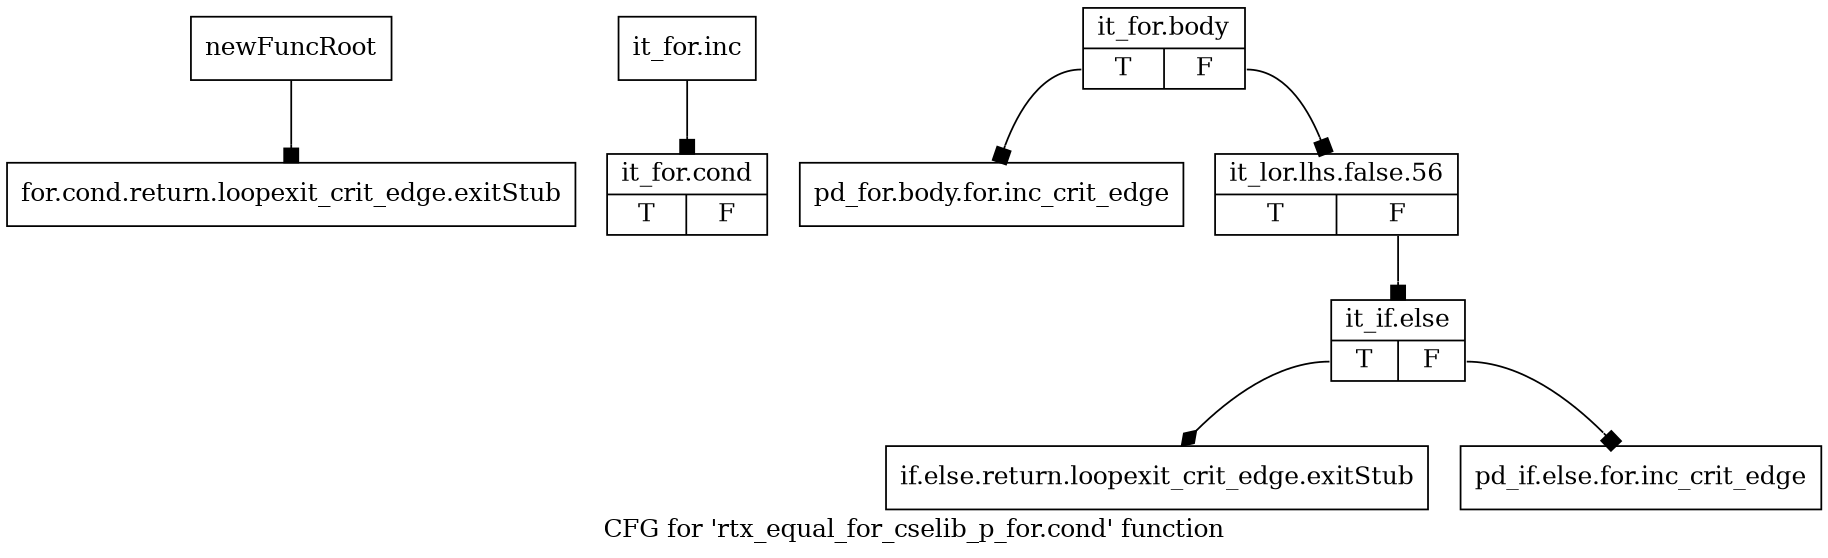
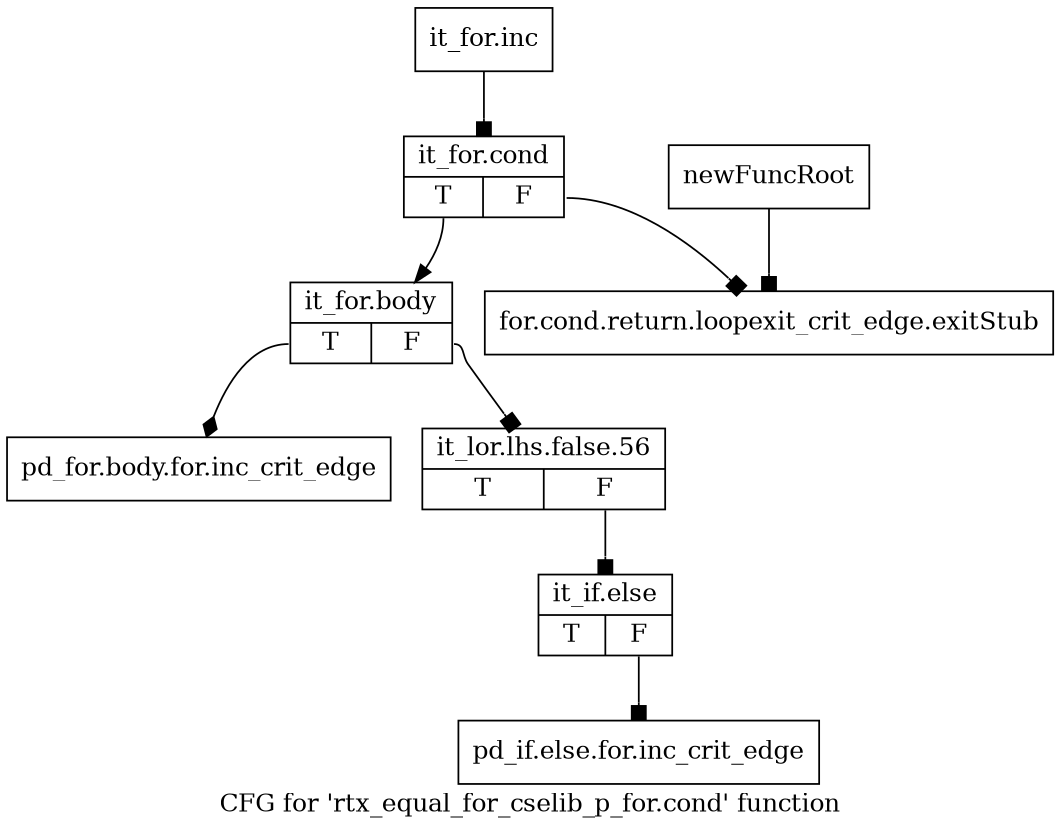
edge "it_for.body" -> "pd_for.body.for.inc_crit_edge": arrowhead box -> diamond
edge "it_for.cond" -> "for.cond.return.loopexit_crit_edge.exitStub": added
edge "it_for.cond" -> "it_for.body": added
node "if.else.return.loopexit_crit_edge.exitStub": removed
